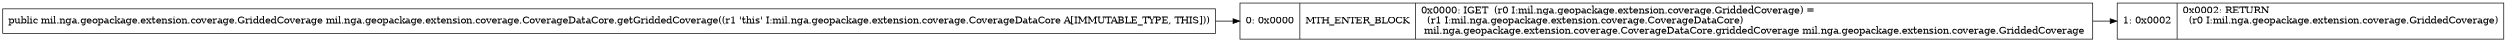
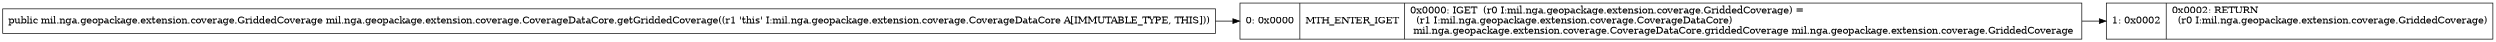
node "0: 0x0000": text "MTH_ENTER_BLOCK" -> "MTH_ENTER_IGET"
